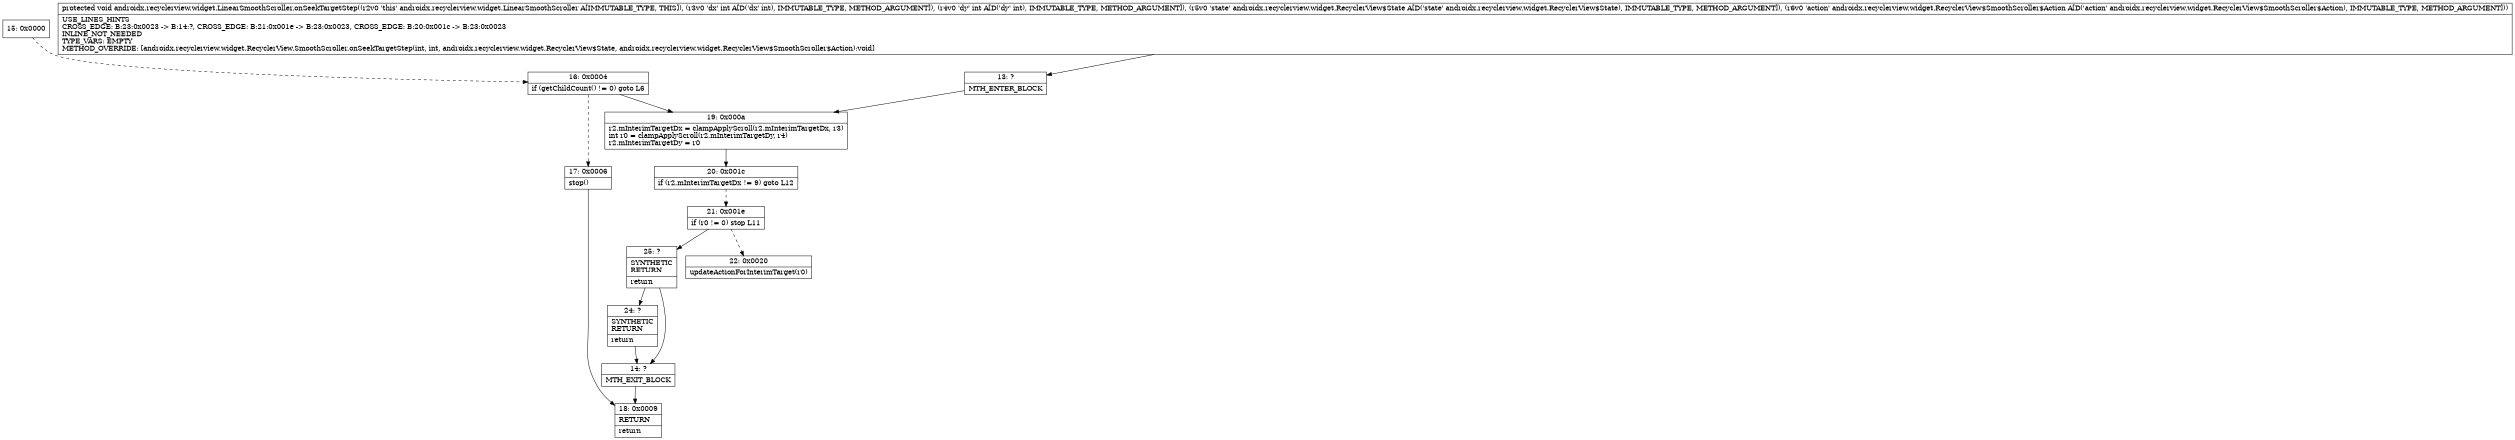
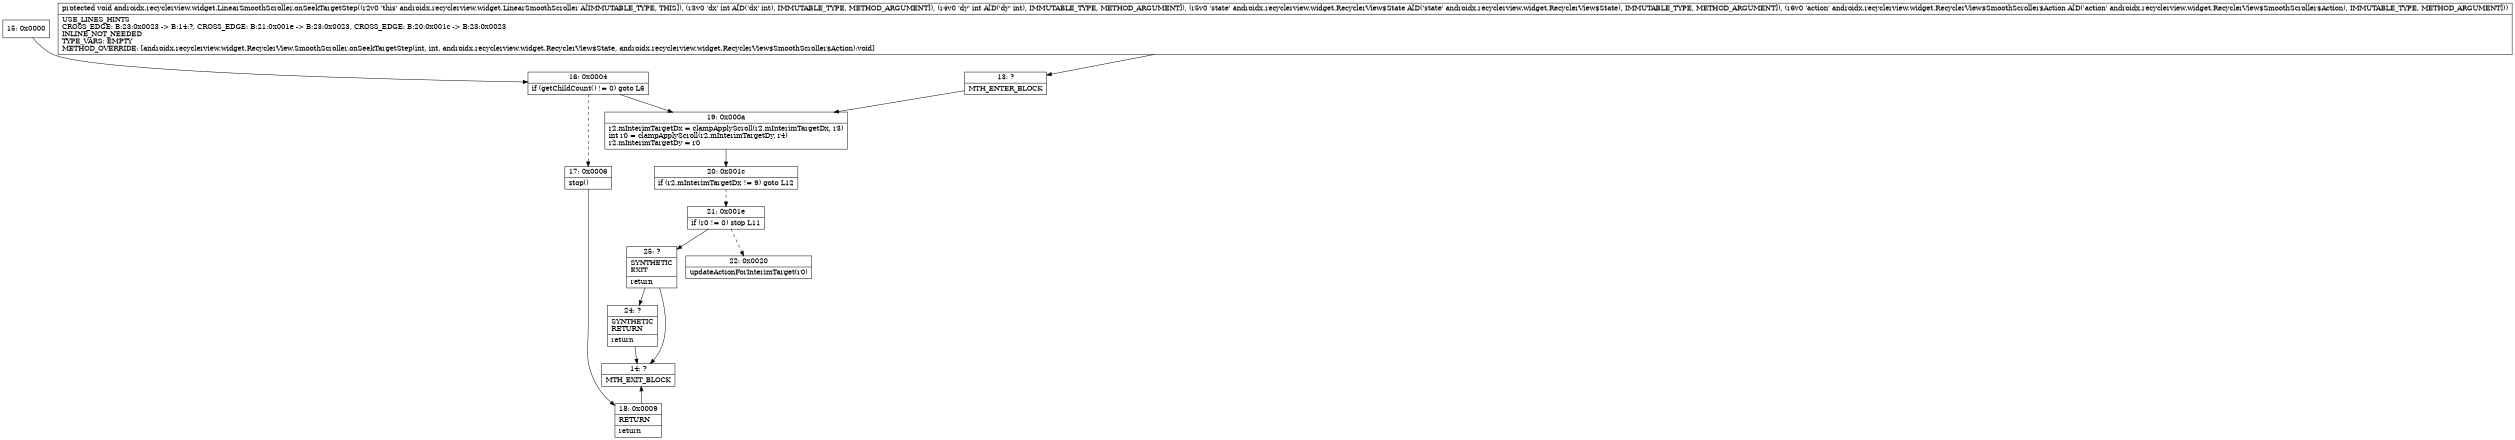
edge "15: 0x0000" -> "16: 0x0004": style dashed -> solid
node "25: ?": text "RETURN" -> "EXIT"
edge "14: ?" -> "18: 0x0009": reversed
